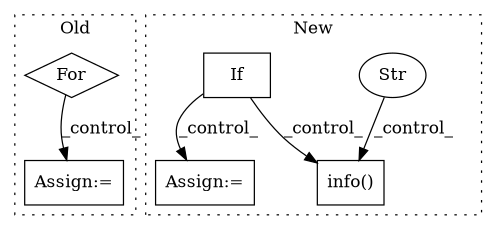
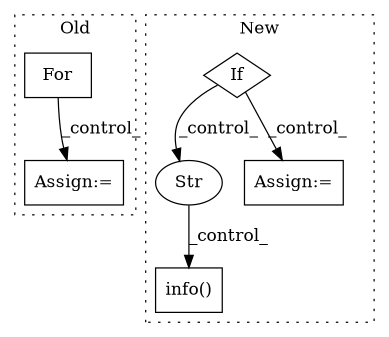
node "For": shape diamond -> box
node "If": shape box -> diamond
edge "If" -> "info()": now "If" -> "Str"
